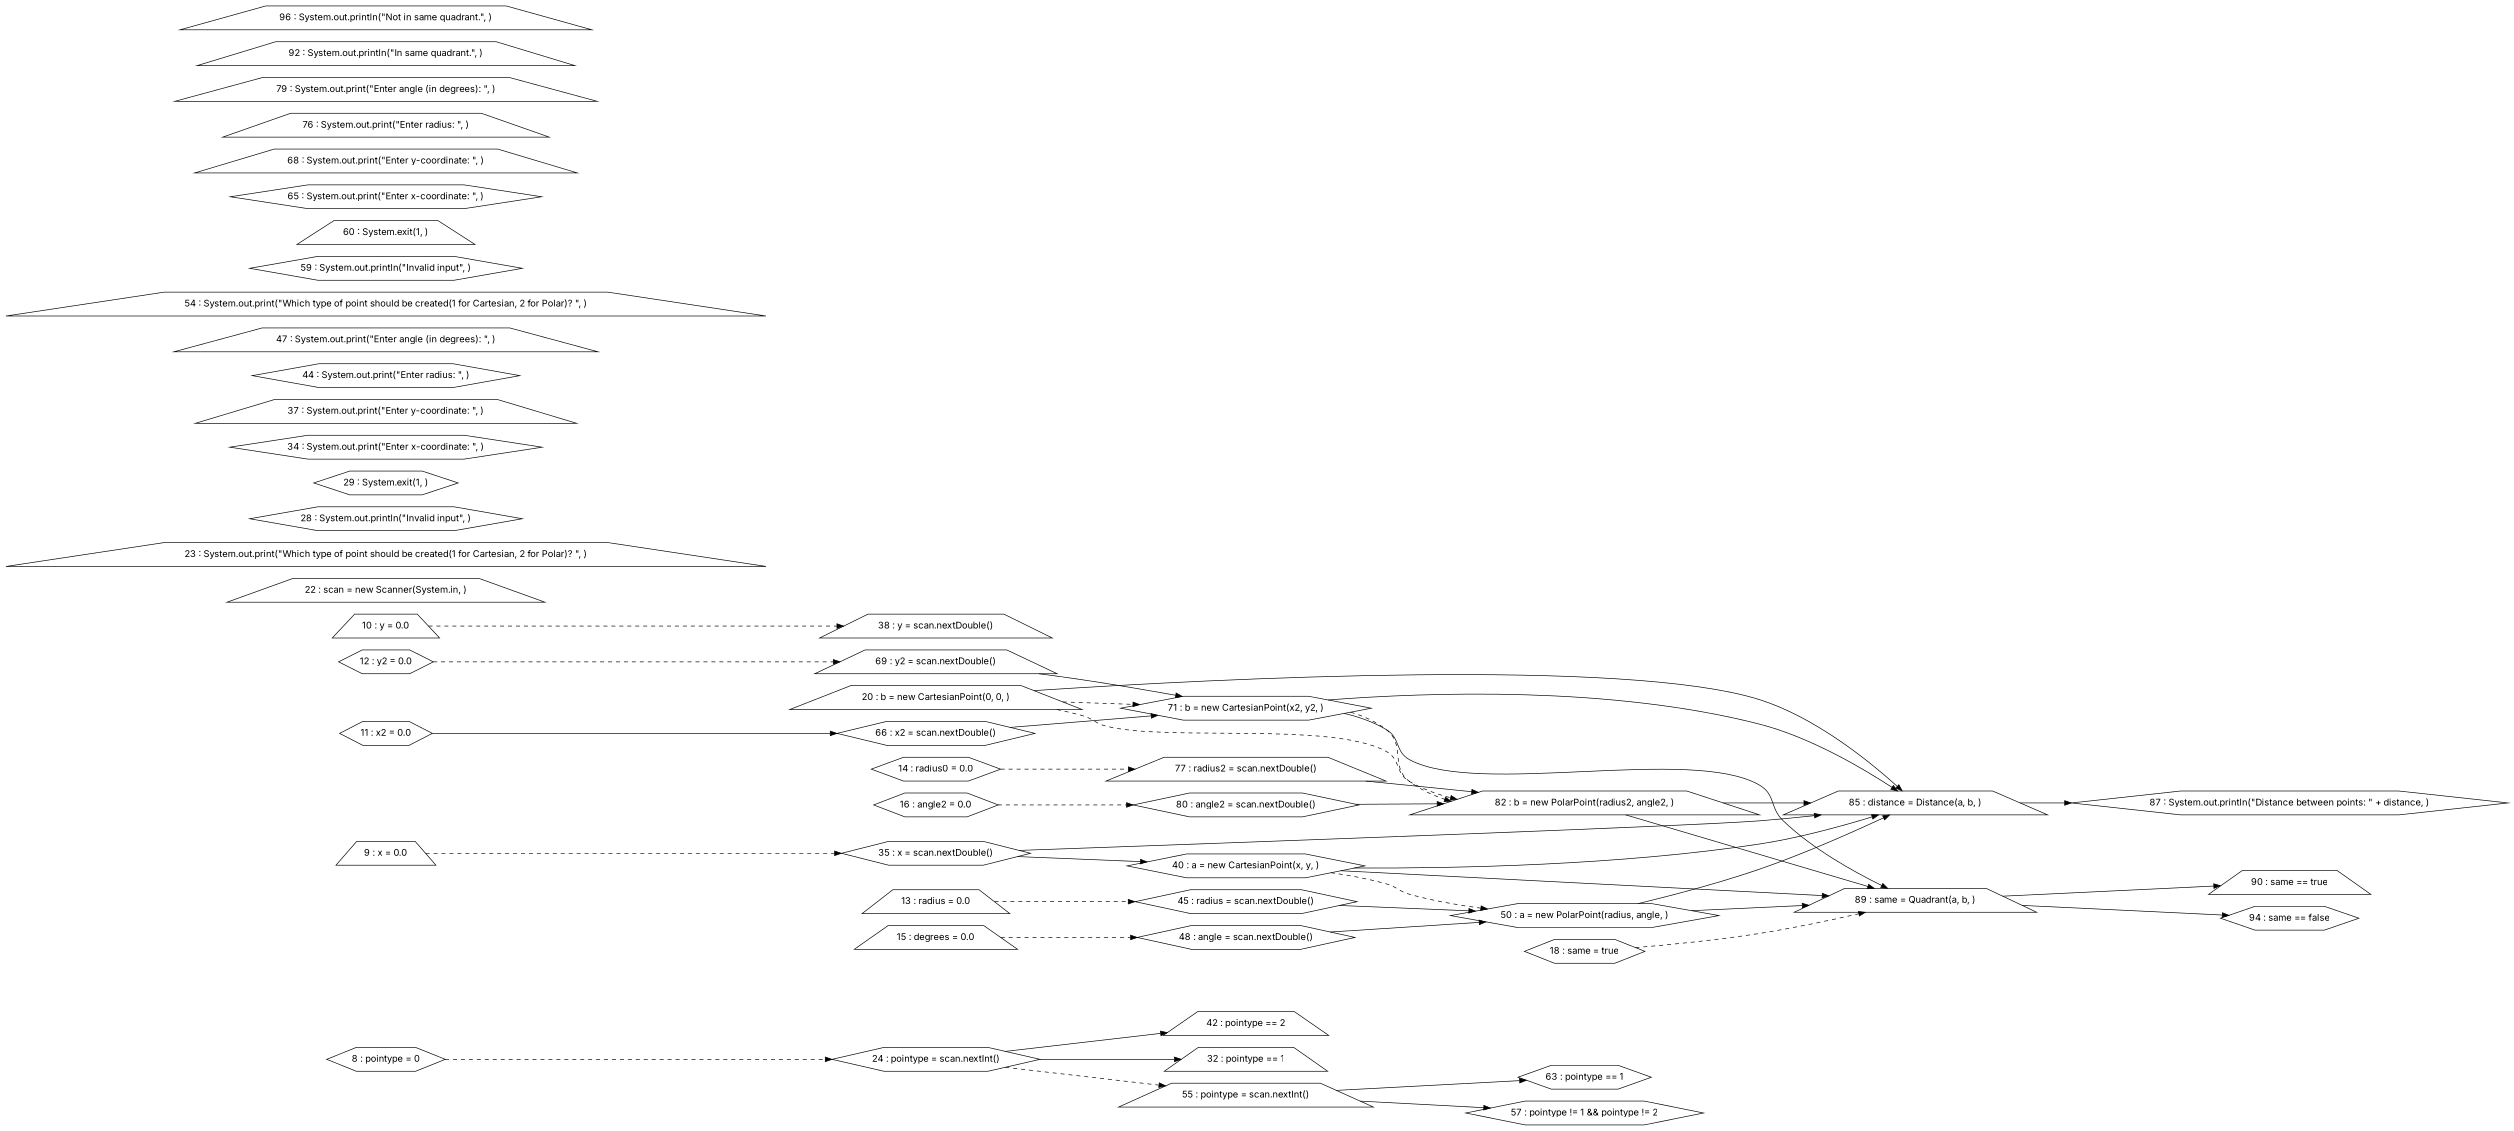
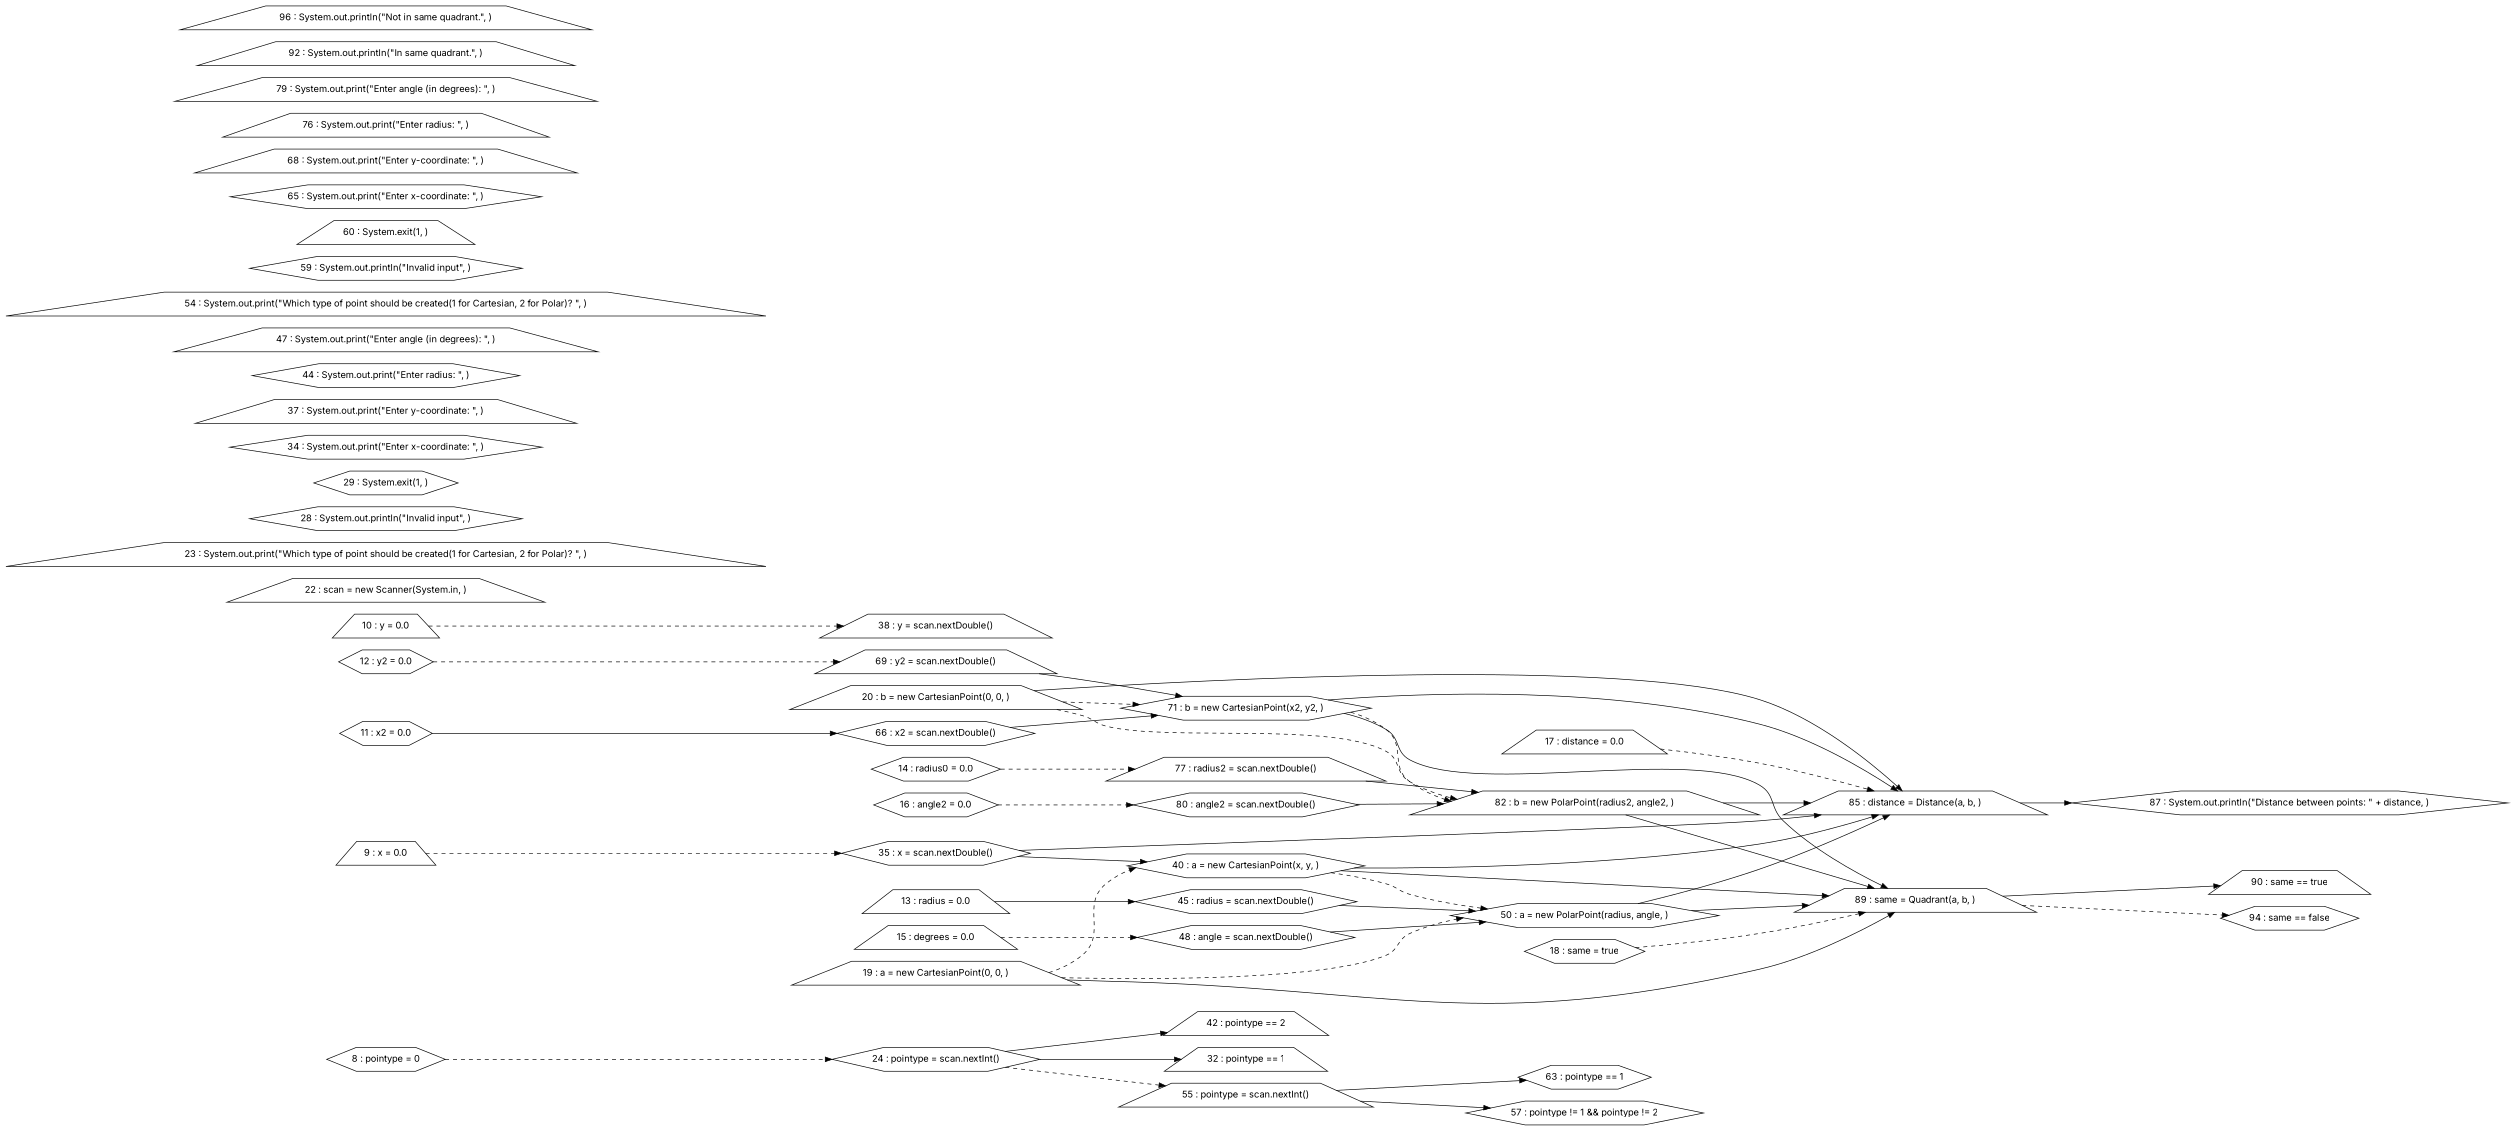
node "17 : distance = 0.0": added
edge "13 : radius = 0.0" -> "45 : radius = scan.nextDouble()": style dashed -> solid
edge "89 : same = Quadrant(a, b, )" -> "94 : same == false": style solid -> dashed
node "19 : a = new CartesianPoint(0, 0, )": added
